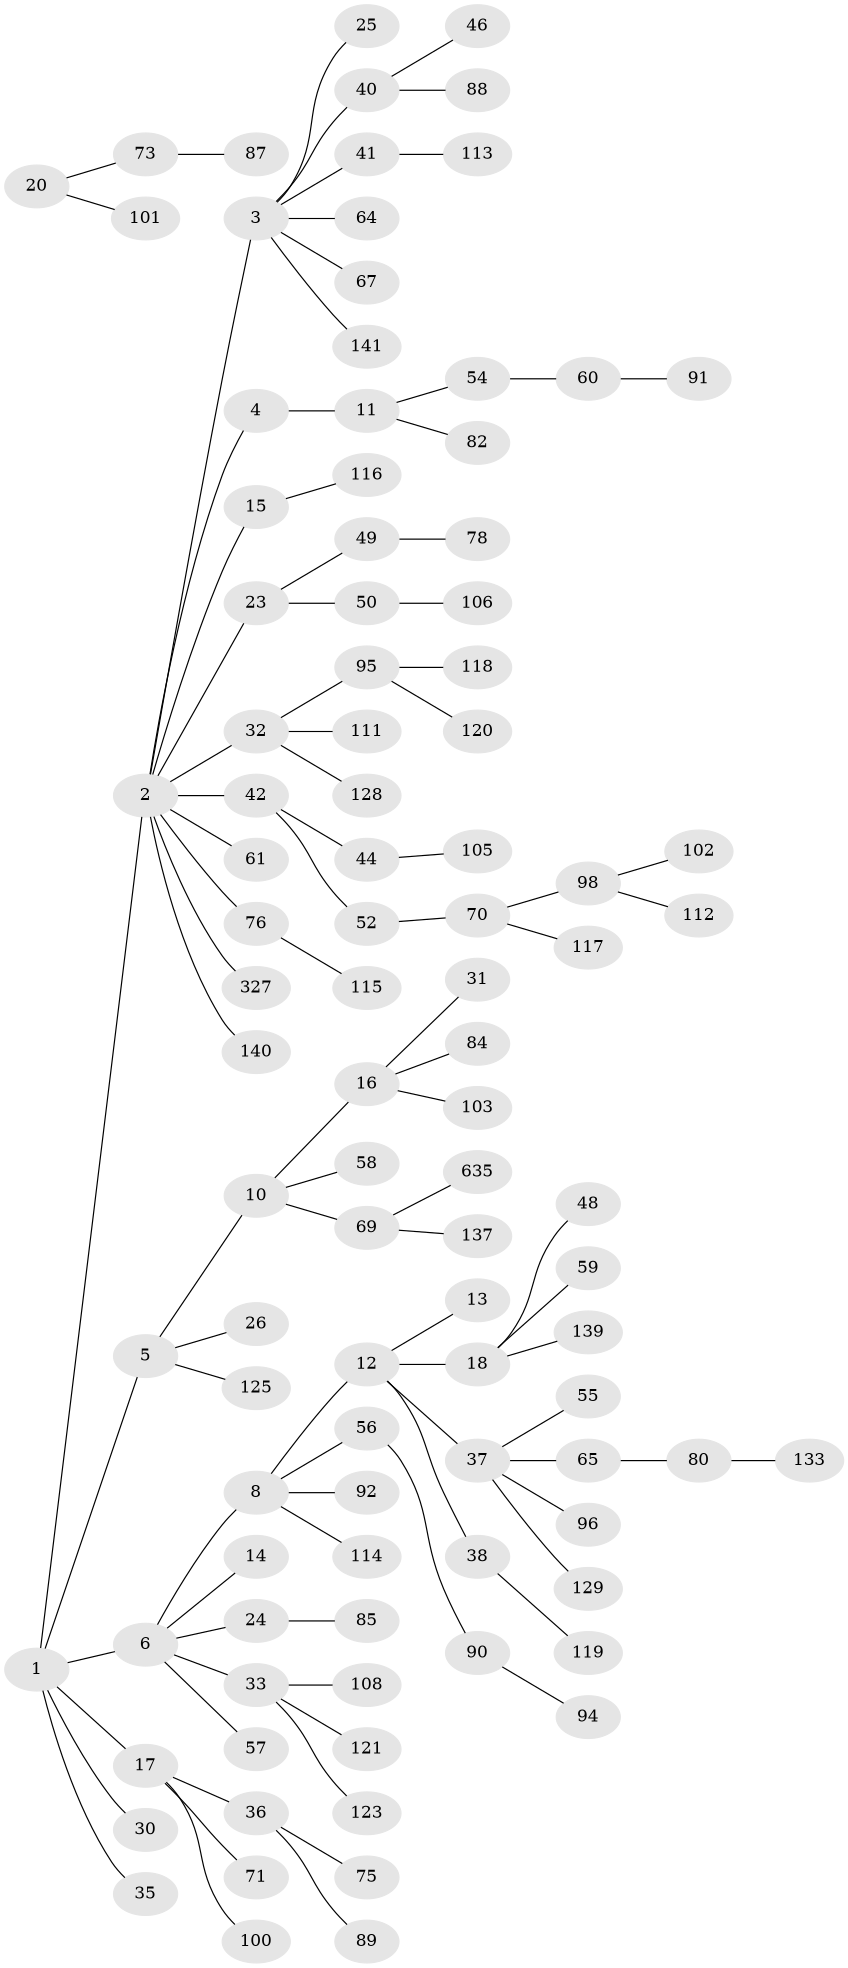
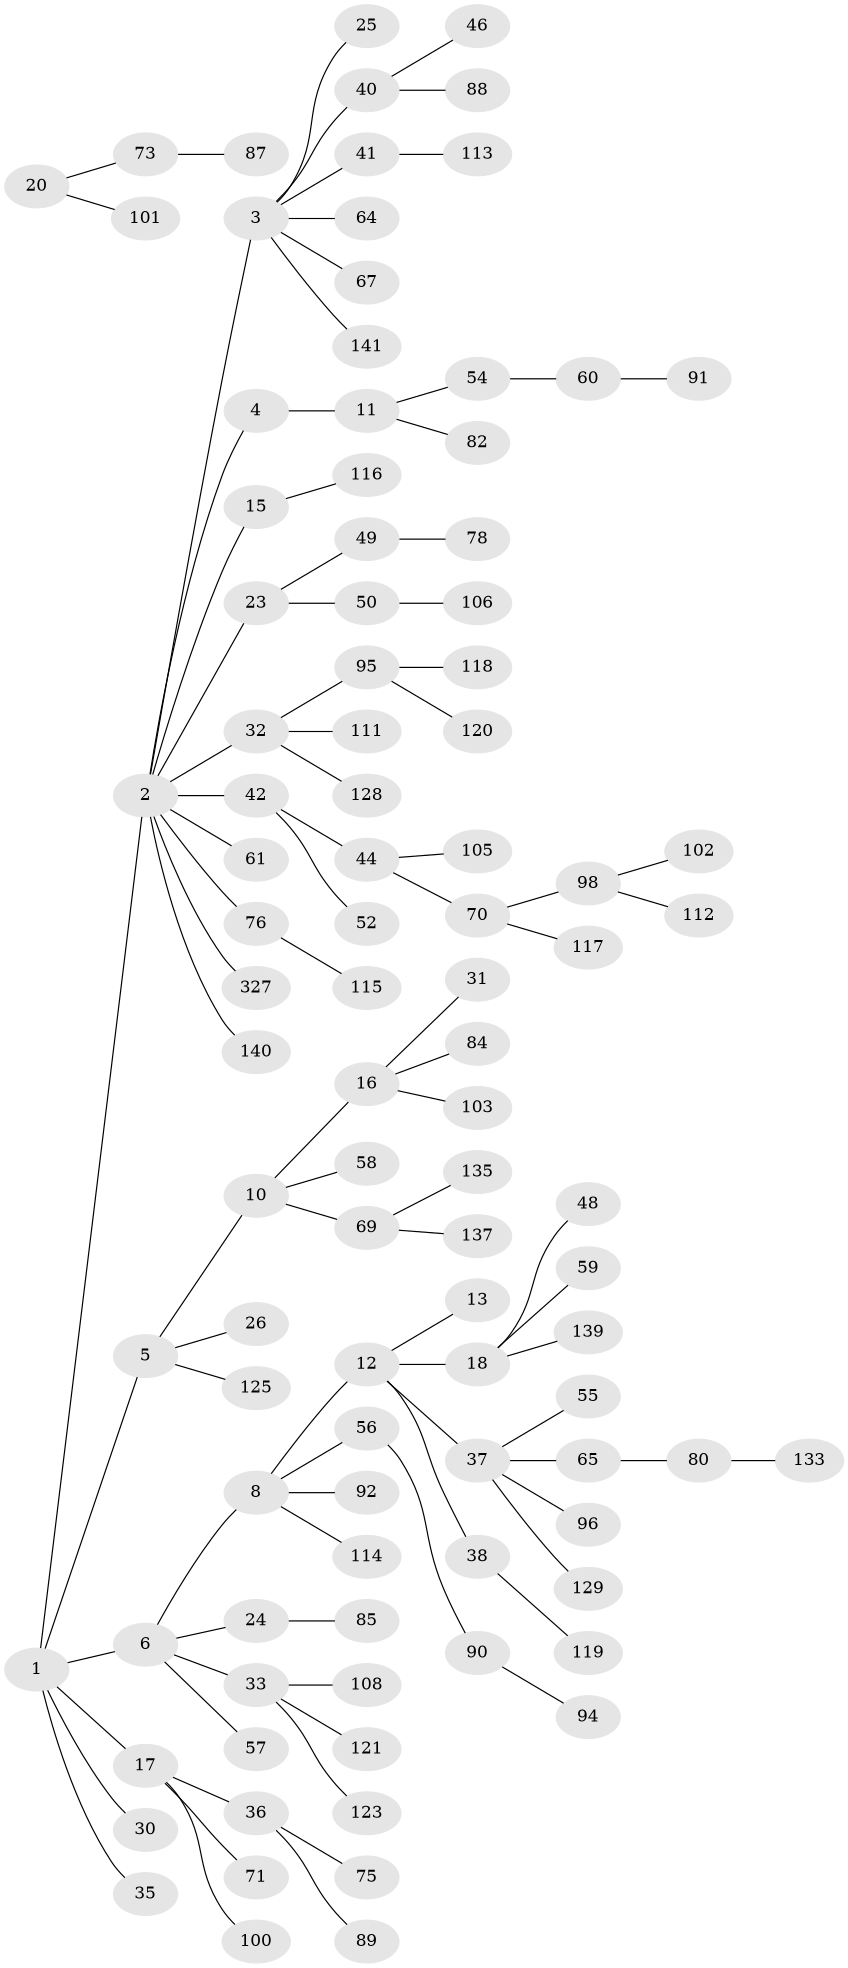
edge "70" -- "52": now "70" -- "44"
node "635": label "635" -> "135"
node "14": removed
